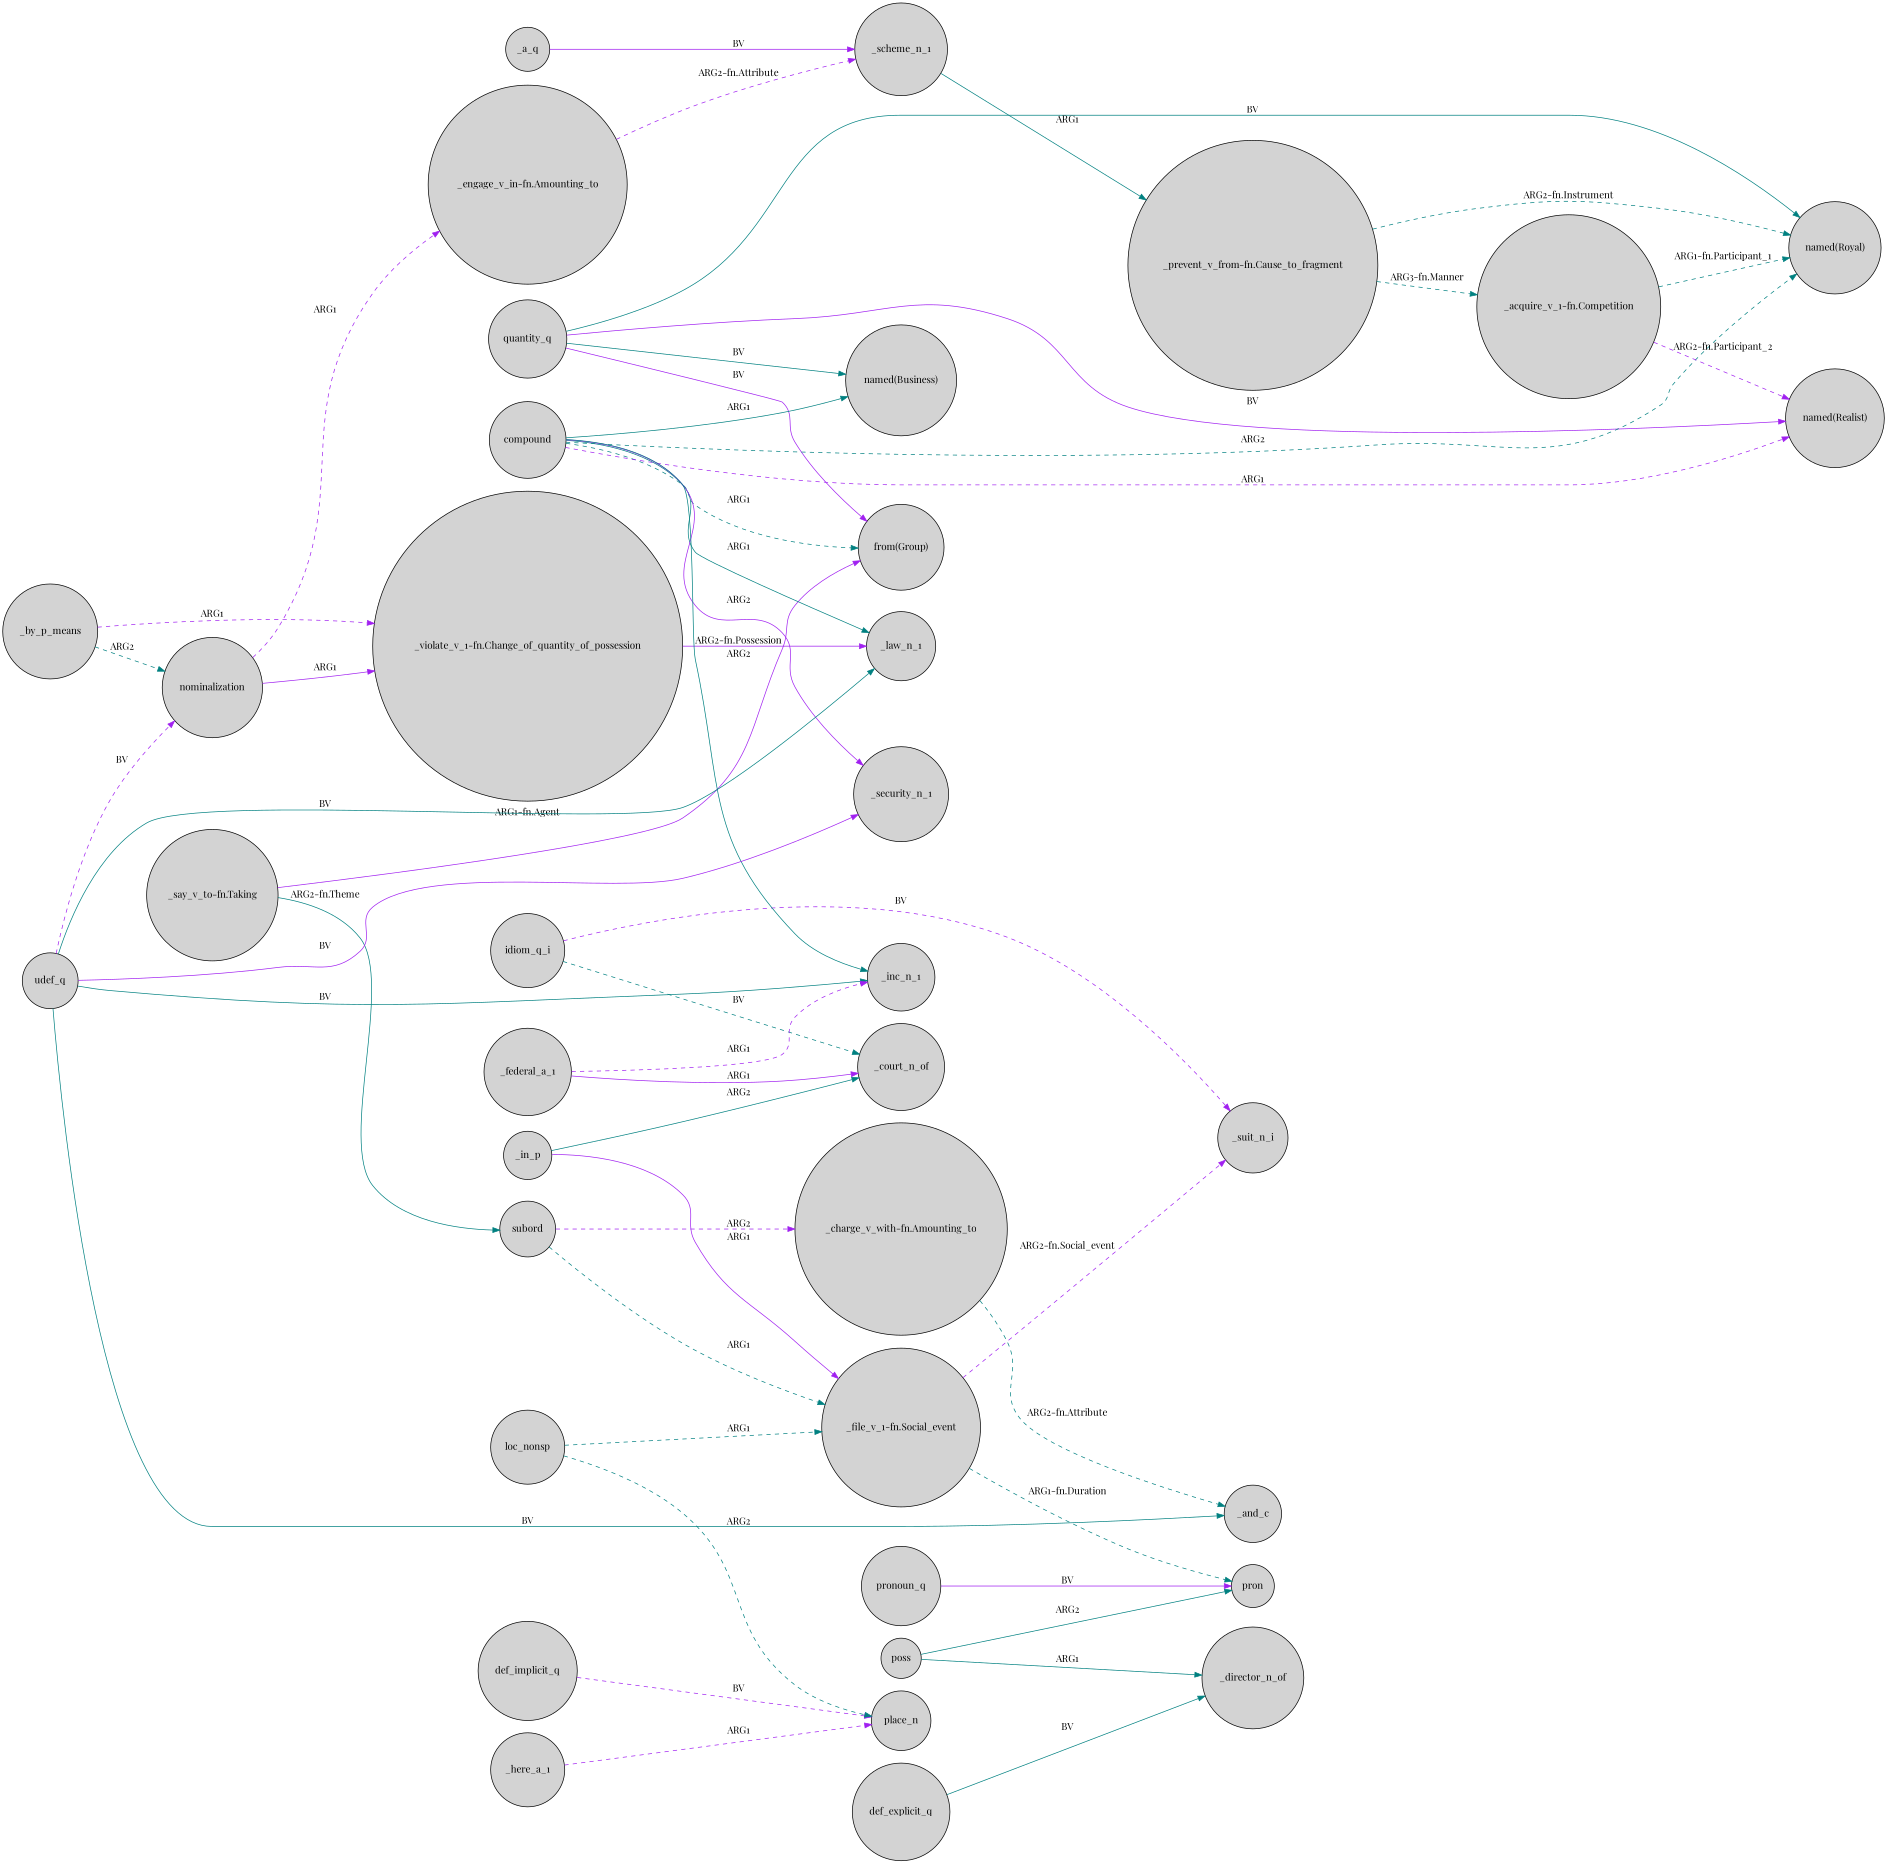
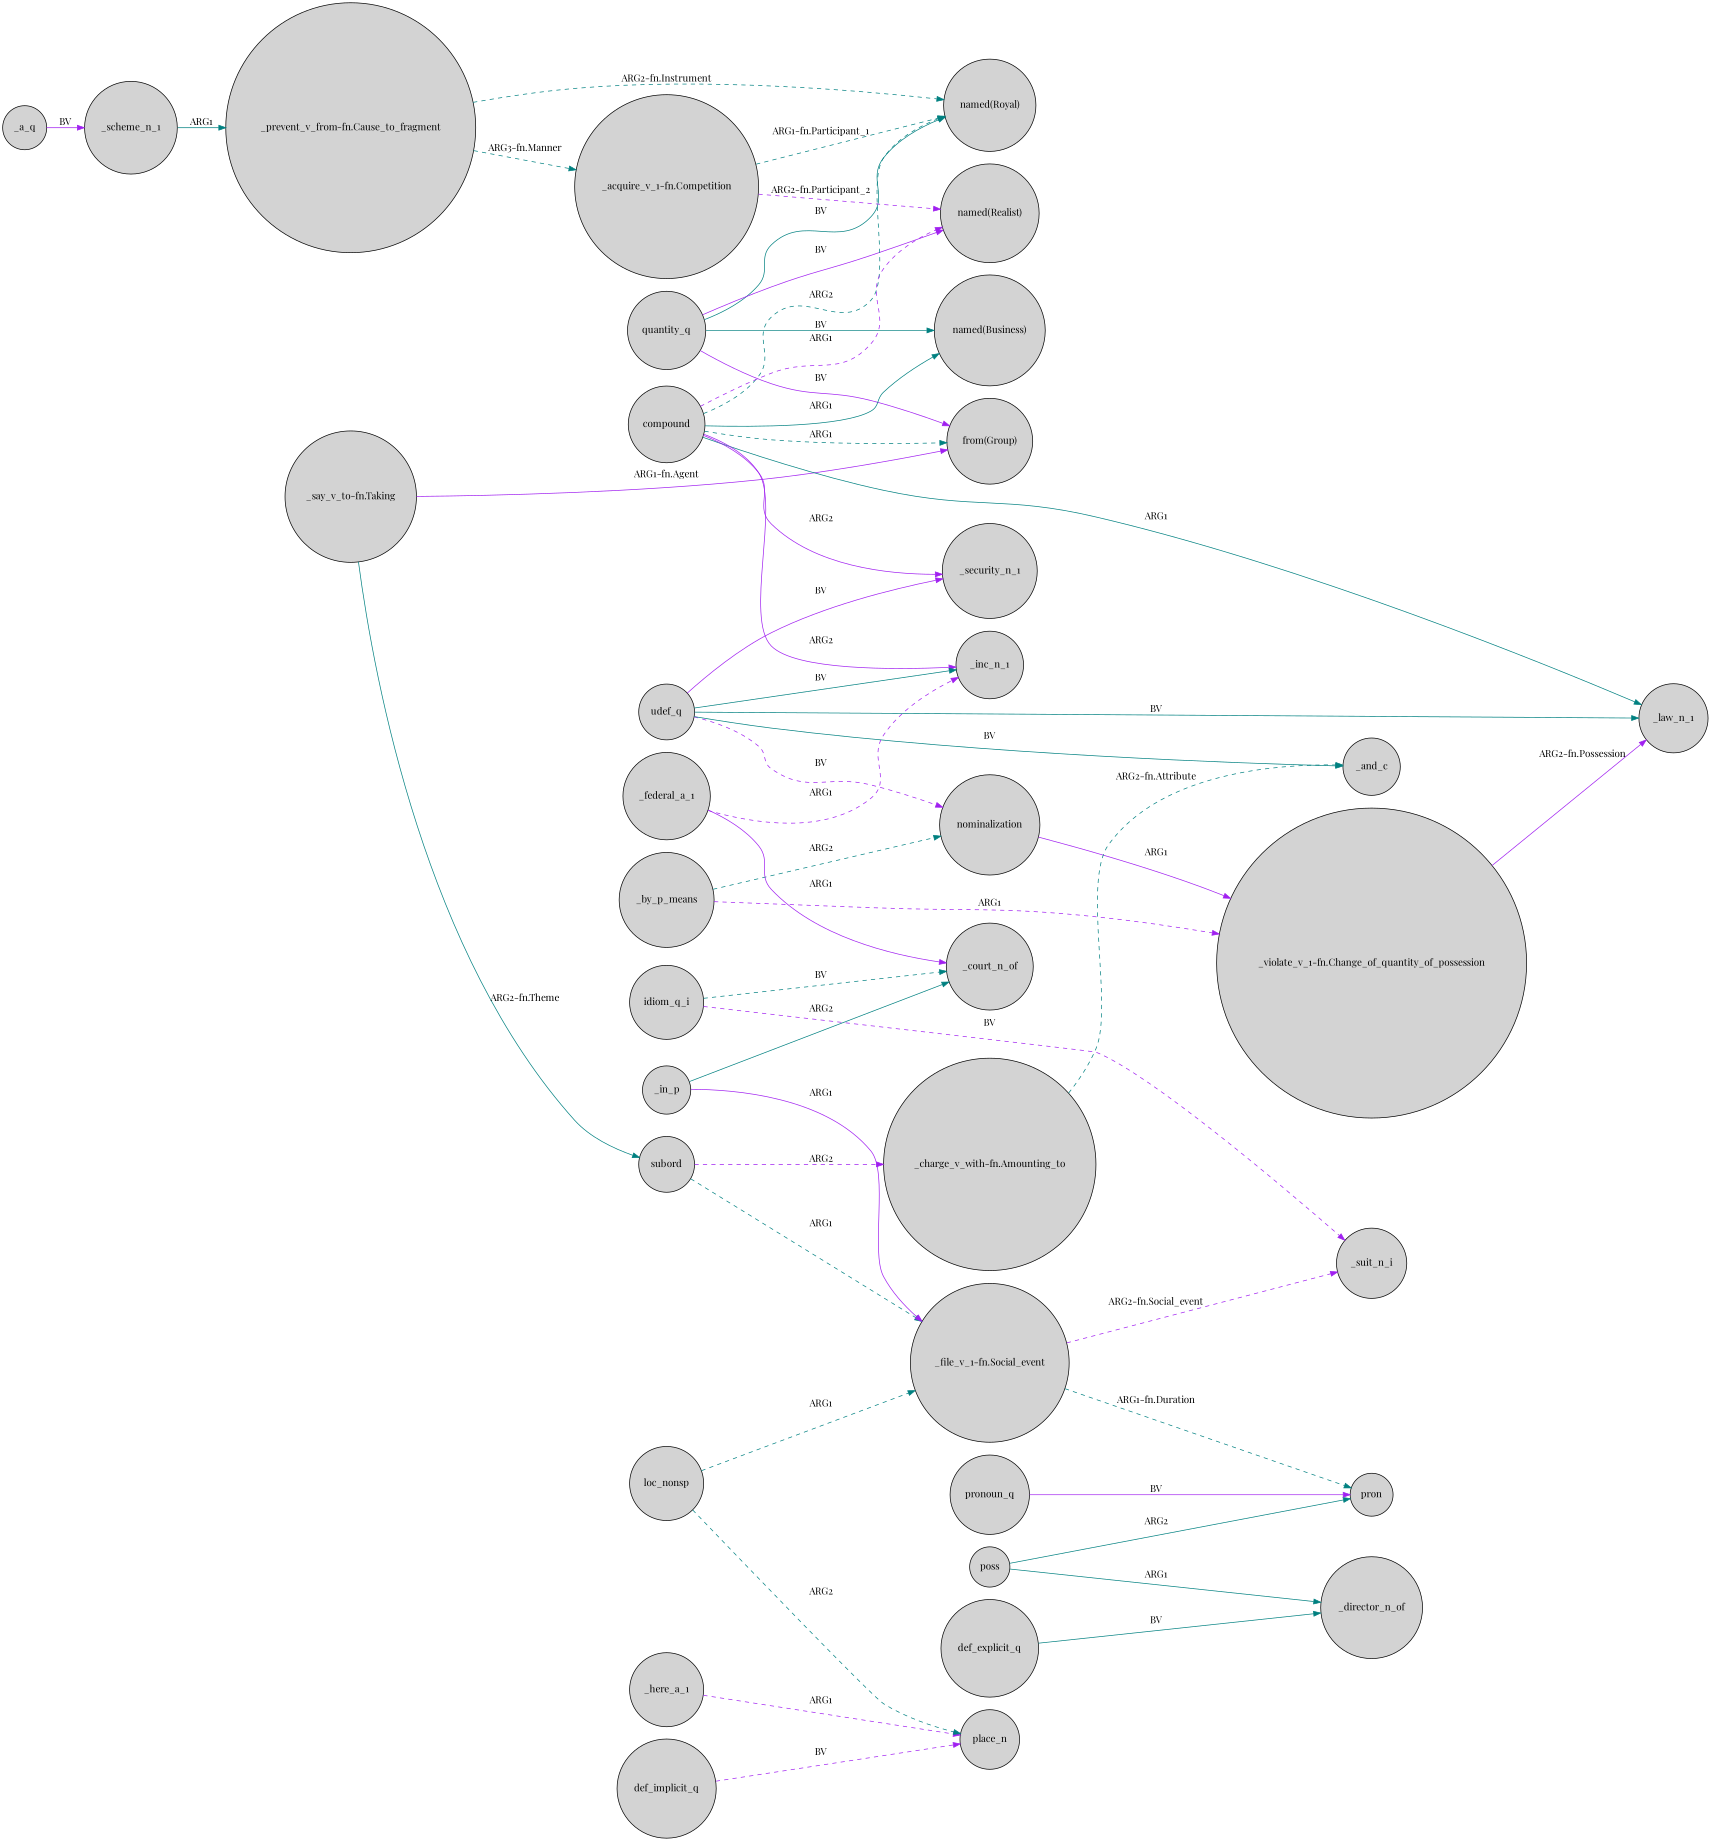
node "_engage_v_in-fn.Amounting_to": removed
edge "compound" -> "_inc_n_1": color teal -> purple
